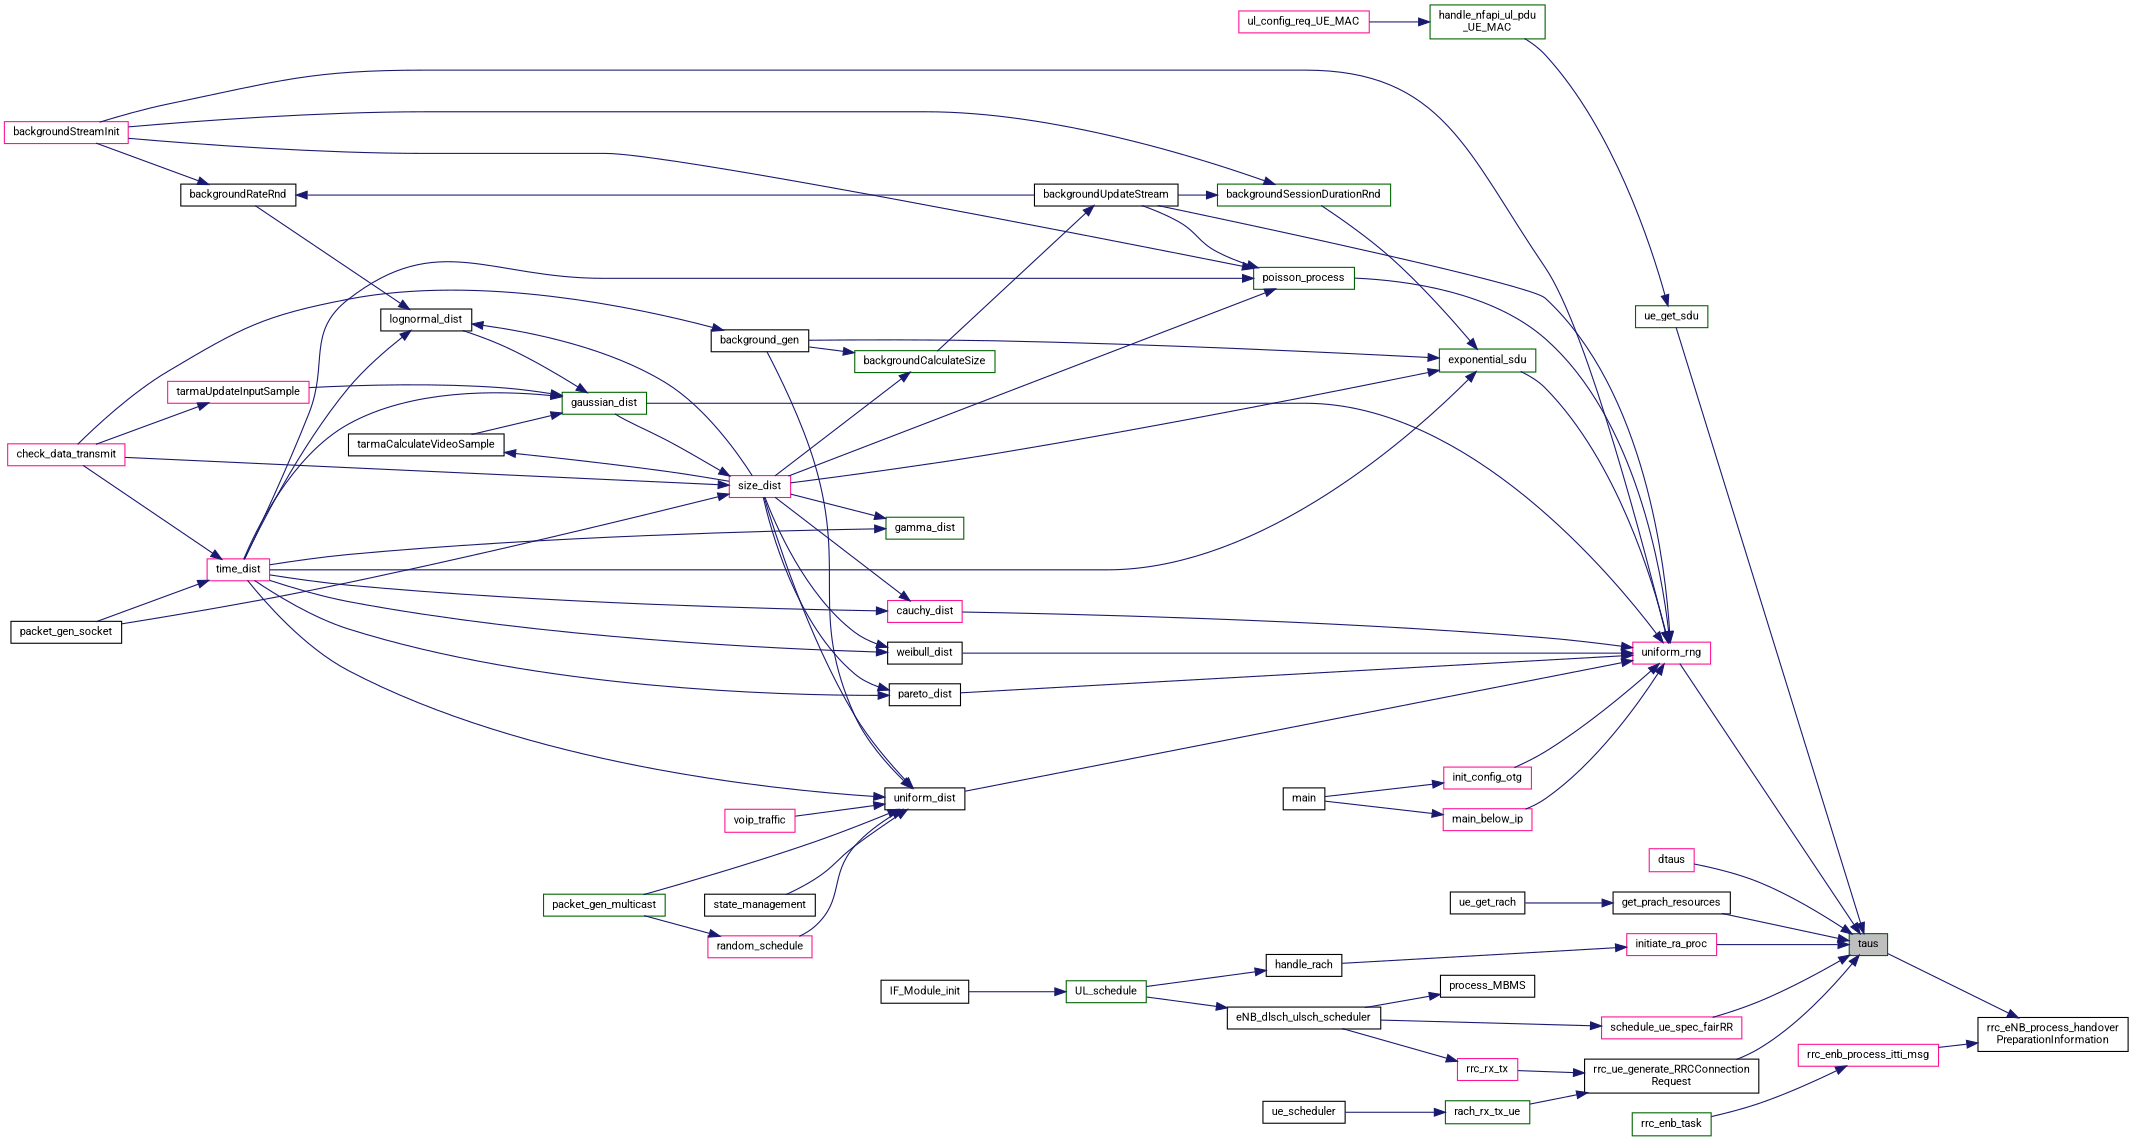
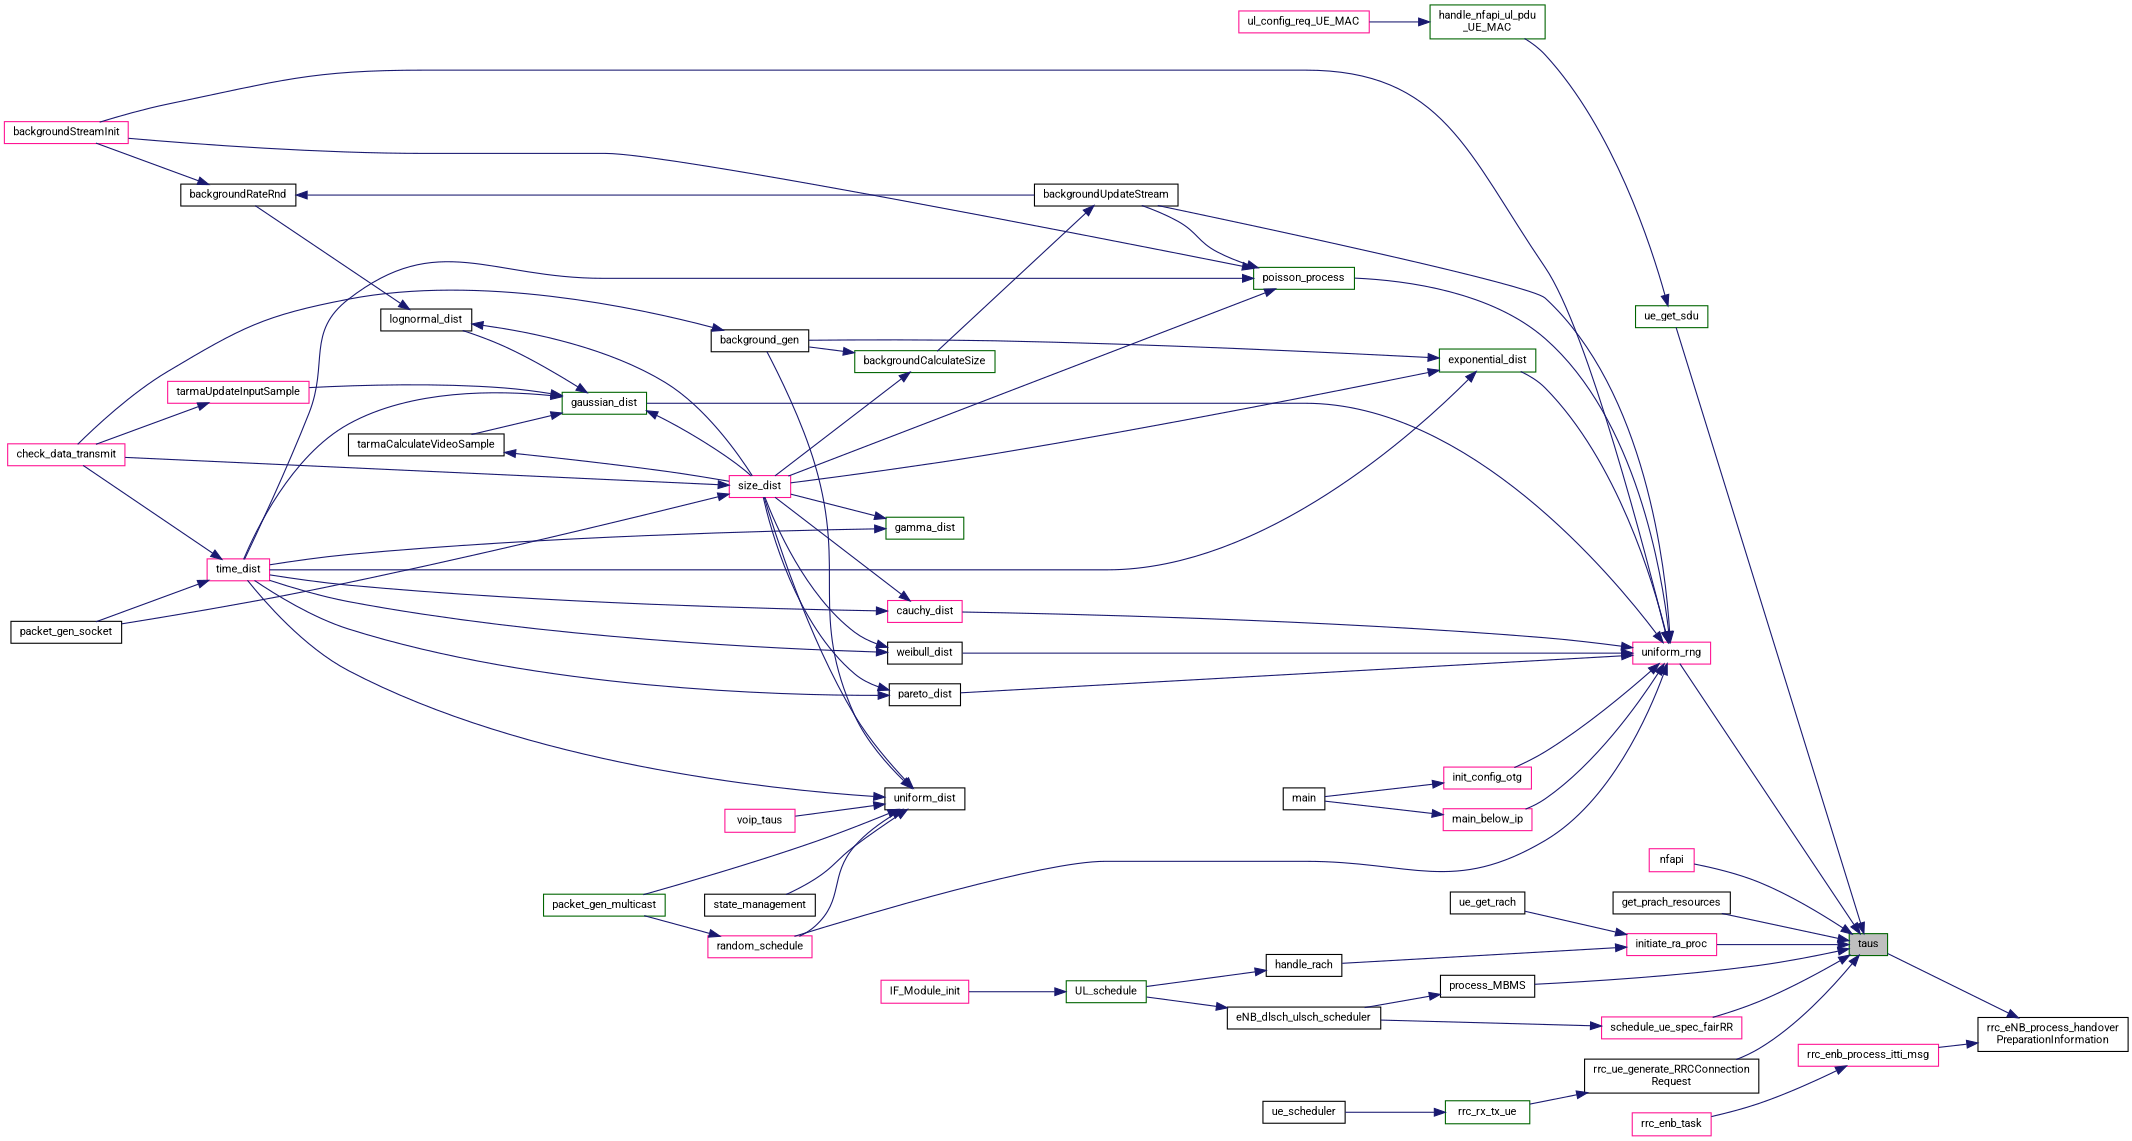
node "backgroundSessionDurationRnd": removed
node "exponential_sdu": label "exponential_sdu" -> "exponential_dist"
edge "time_dist" -> "lognormal_dist": removed
edge "gaussian_dist" -> "size_dist": reversed
edge "uniform_dist" -> "uniform_rng": now "random_schedule" -> "uniform_rng"
node "voip_traffic": label "voip_traffic" -> "voip_taus"
node "dtaus": label "dtaus" -> "nfapi"
edge "ue_get_rach" -> "get_prach_resources": now "ue_get_rach" -> "initiate_ra_proc"
edge "process_MBMS" -> "taus": added
node "IF_Module_init": color black -> deeppink
node "rrc_rx_tx": removed
node "rach_rx_tx_ue": label "rach_rx_tx_ue" -> "rrc_rx_tx_ue"
node "rrc_enb_task": color darkgreen -> deeppink
